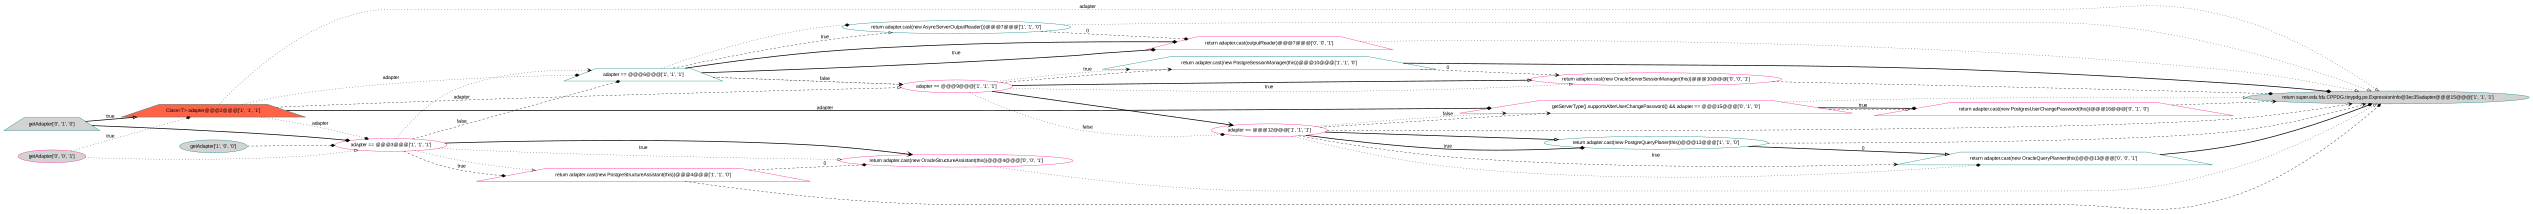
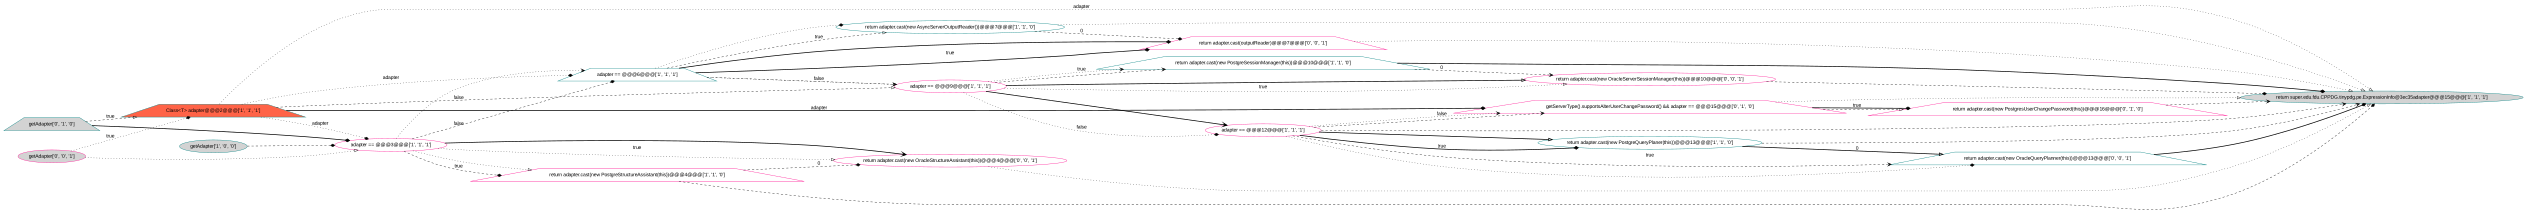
edge "Class<T> adapter@@@2@@@['1', '1', '1']" -> "adapter == @@@9@@@['1', '1', '1']": label "adapter" -> "false"
edge "getAdapter['0', '1', '0']" -> "Class<T> adapter@@@2@@@['1', '1', '1']": style bold -> dashed
